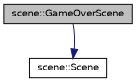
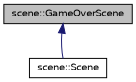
edge "scene::GameOverScene" -> "scene::Scene": reversed
